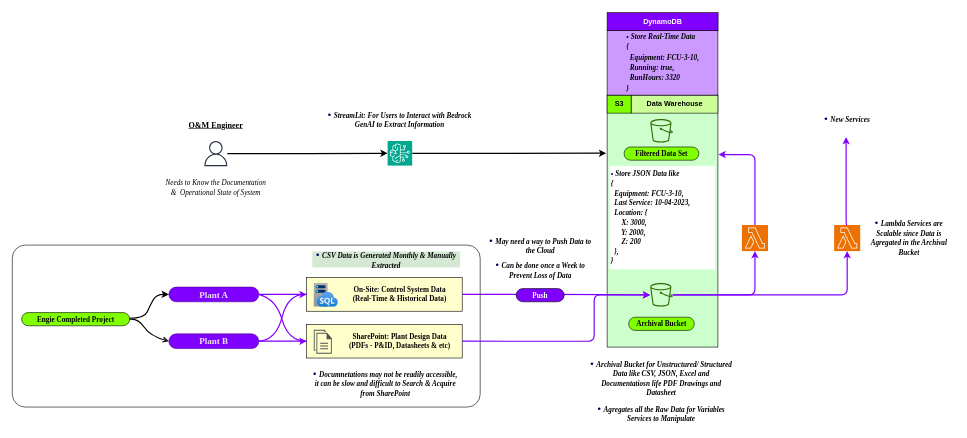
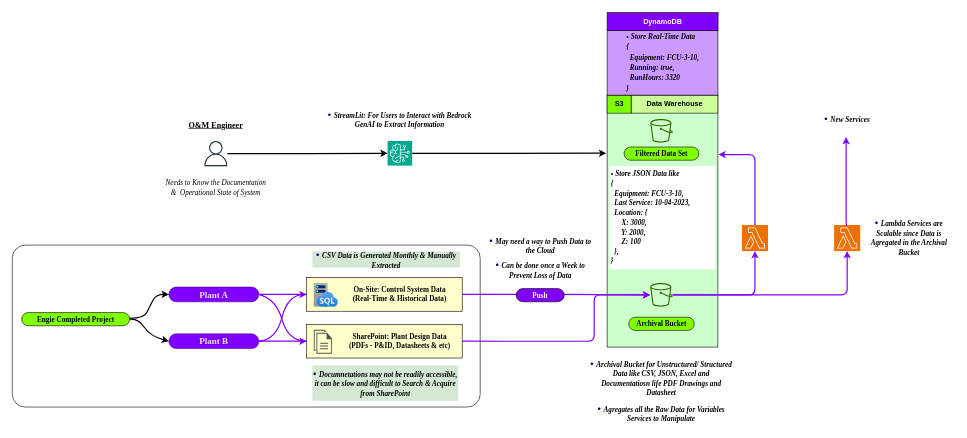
node "• Store JSON Data like { Equipment: FCU-3-10, Last Service: 10-04-2023, Location: { X: 3000, Y: 2000, Z: 200 }, }": label "• Store JSON Data like { Equipment: FCU-3-10, Last Service: 10-04-2023, Location: { X: 3000, Y: 2000, Z: 200 }, }" -> "• Store JSON Data like { Equipment: FCU-3-10, Last Service: 10-04-2023, Location: { X: 3000, Y: 2000, Z: 100 }, }"
edge "Engie Completed Project" -> "Plant B": arrowhead open -> classic
node "• Documnetations may not be readily accessible, it can be slow and difficult to Search & Acquire from SharePoint": fillcolor #ffffff -> #d5e8d4
